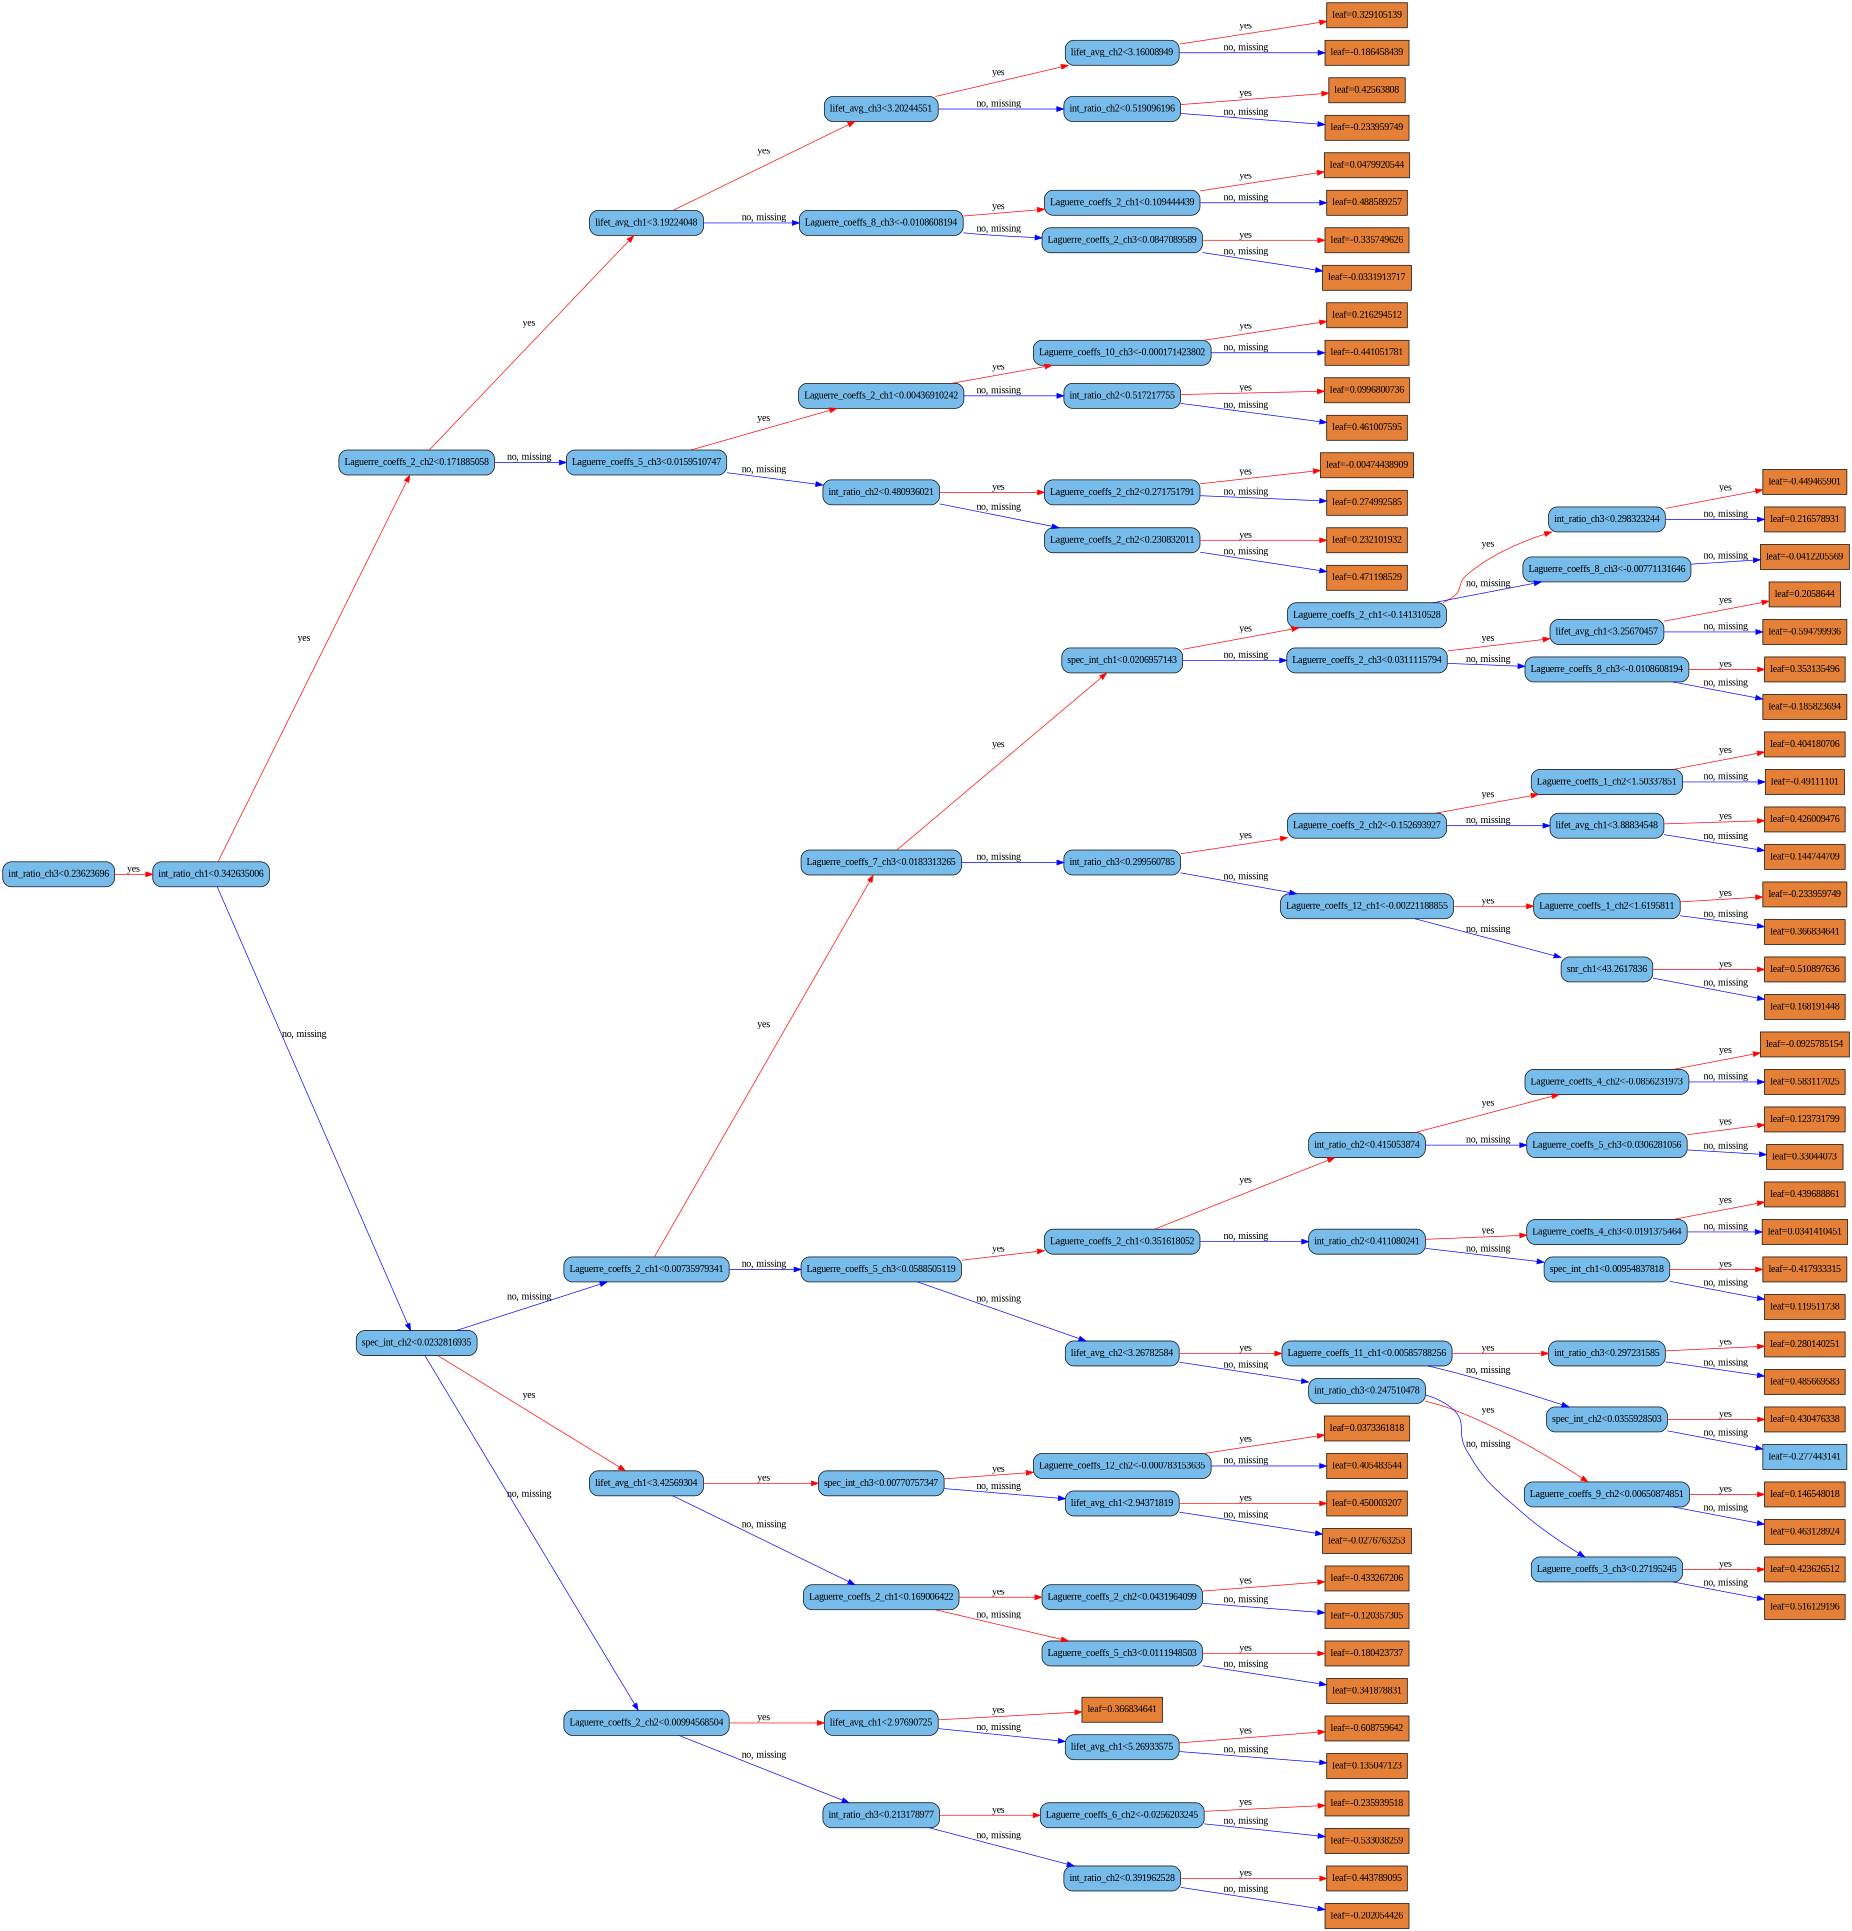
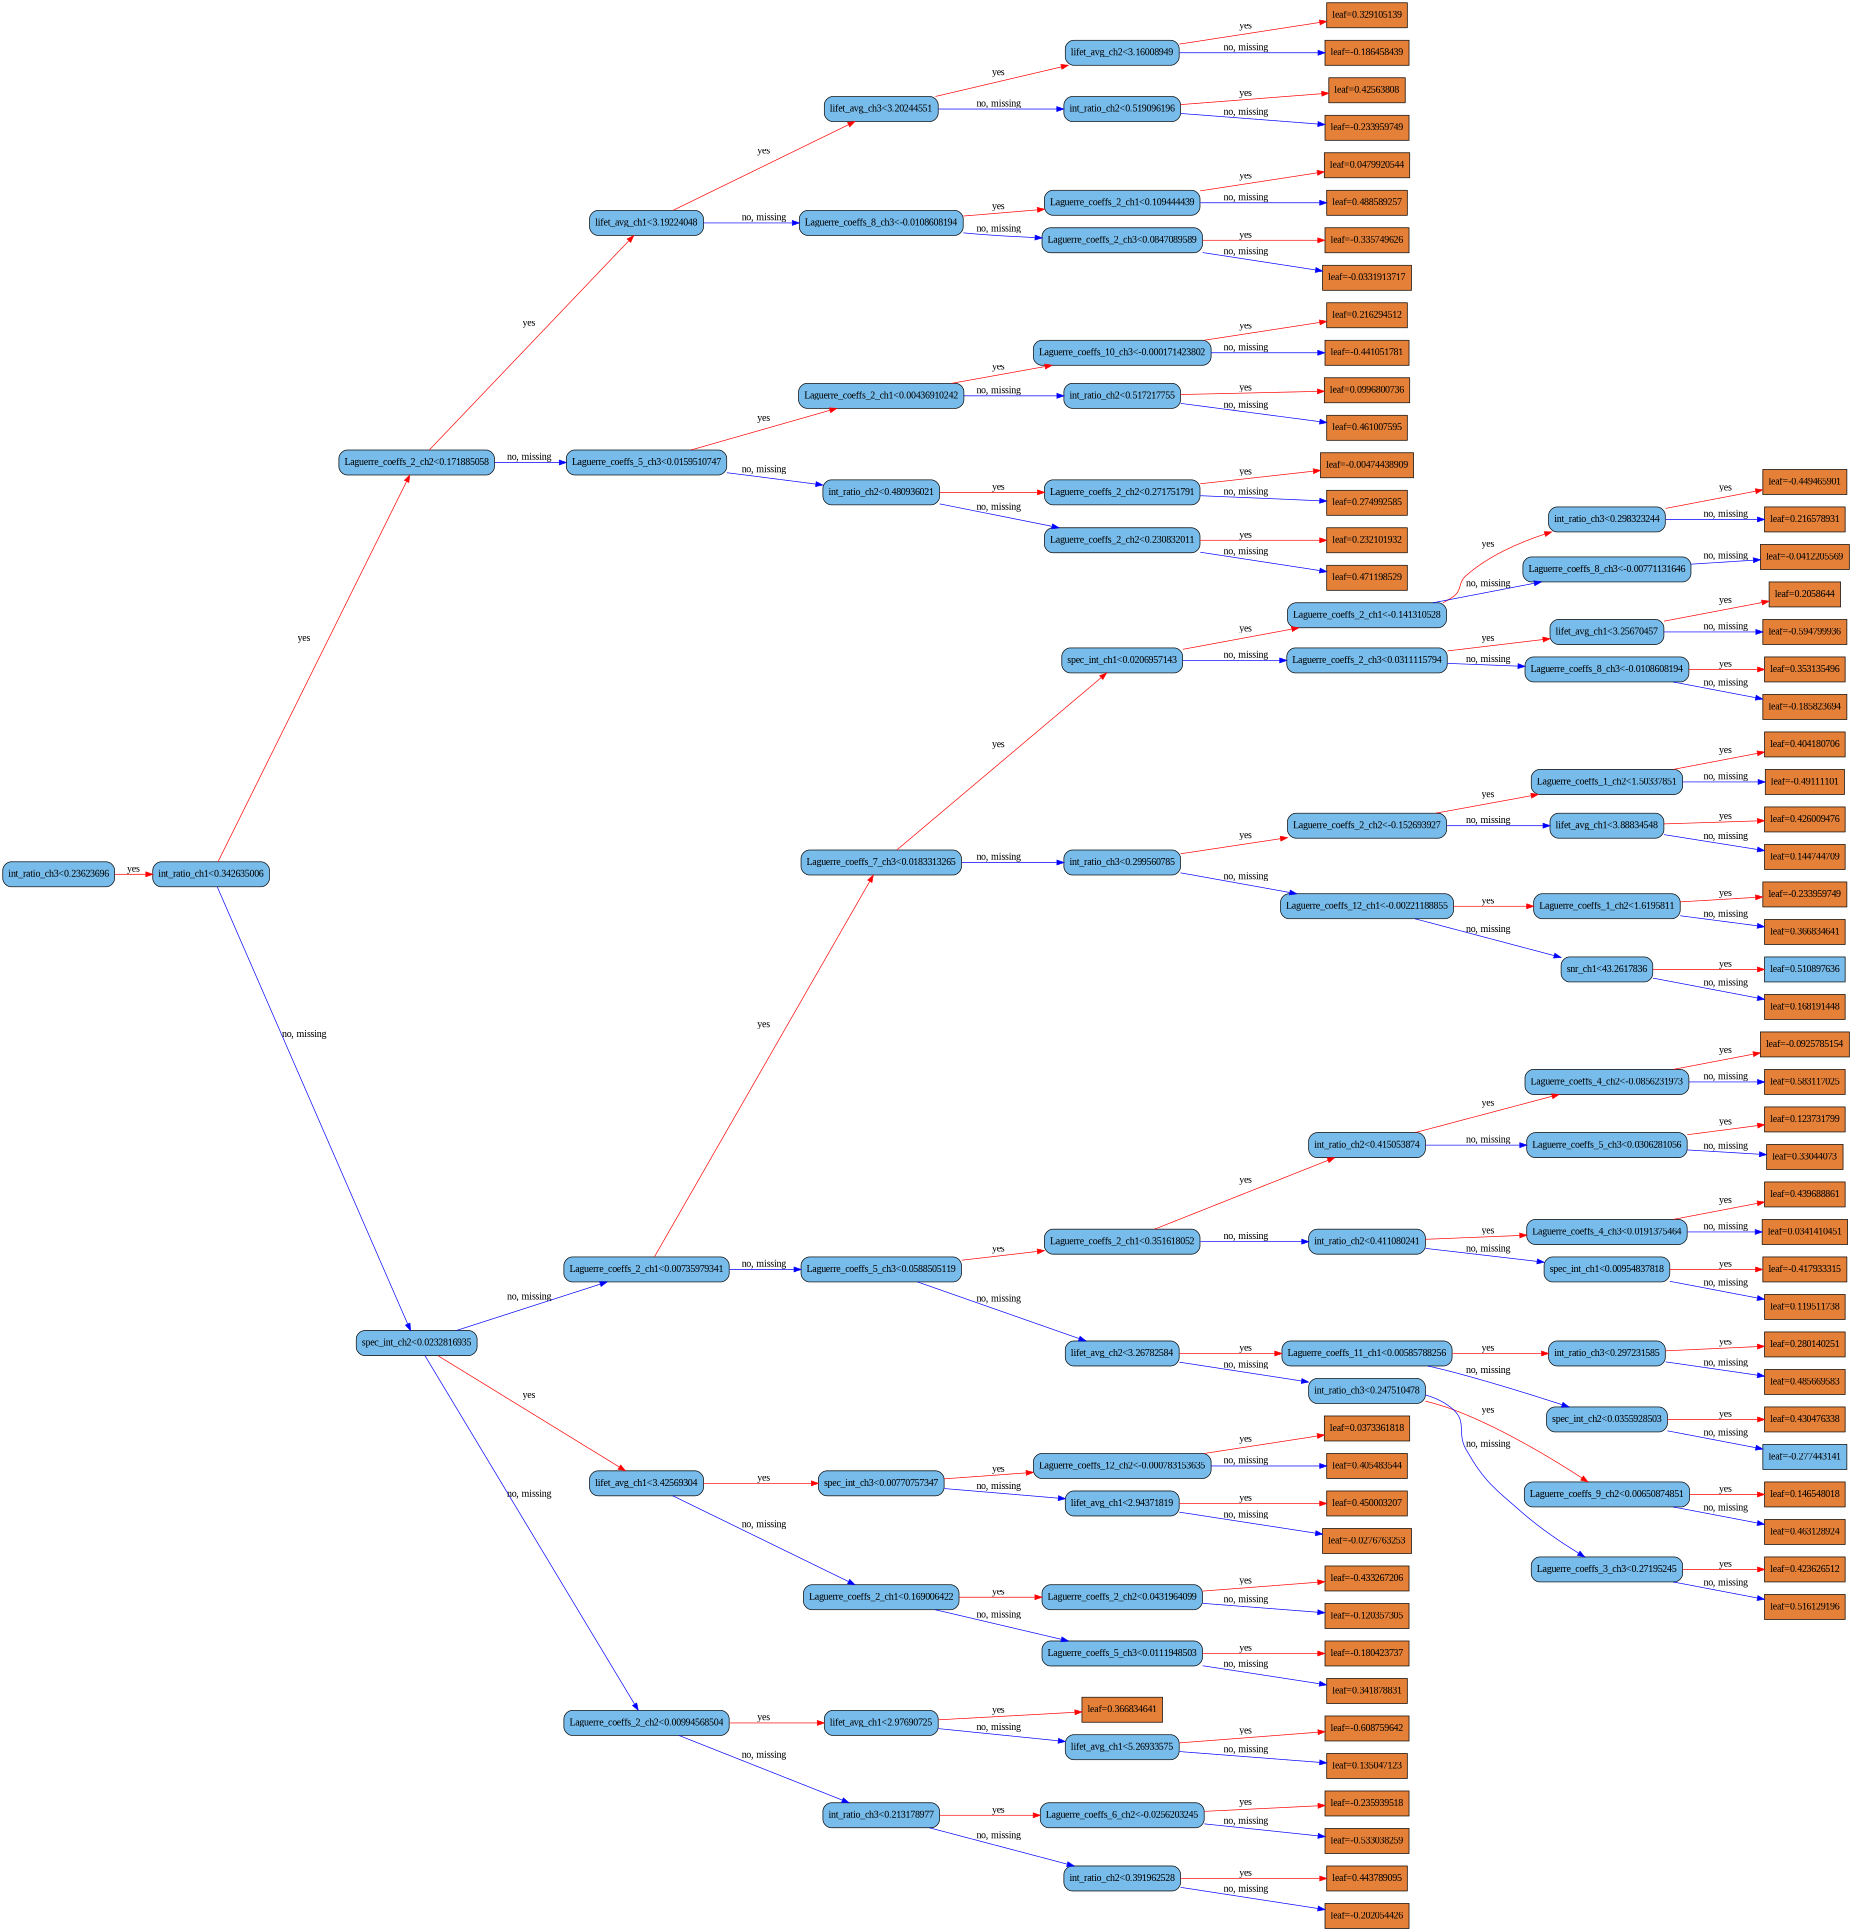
node "leaf=0.510897636": fillcolor #e48038 -> #78bceb
edge "Laguerre_coeffs_2_ch1<0.169006422" -> "Laguerre_coeffs_5_ch3<0.0111948503": color #ff0000 -> #0000ff
